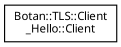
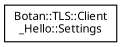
node "Botan::TLS::Client _Hello::Client": label "Botan::TLS::Client _Hello::Client" -> "Botan::TLS::Client _Hello::Settings"
